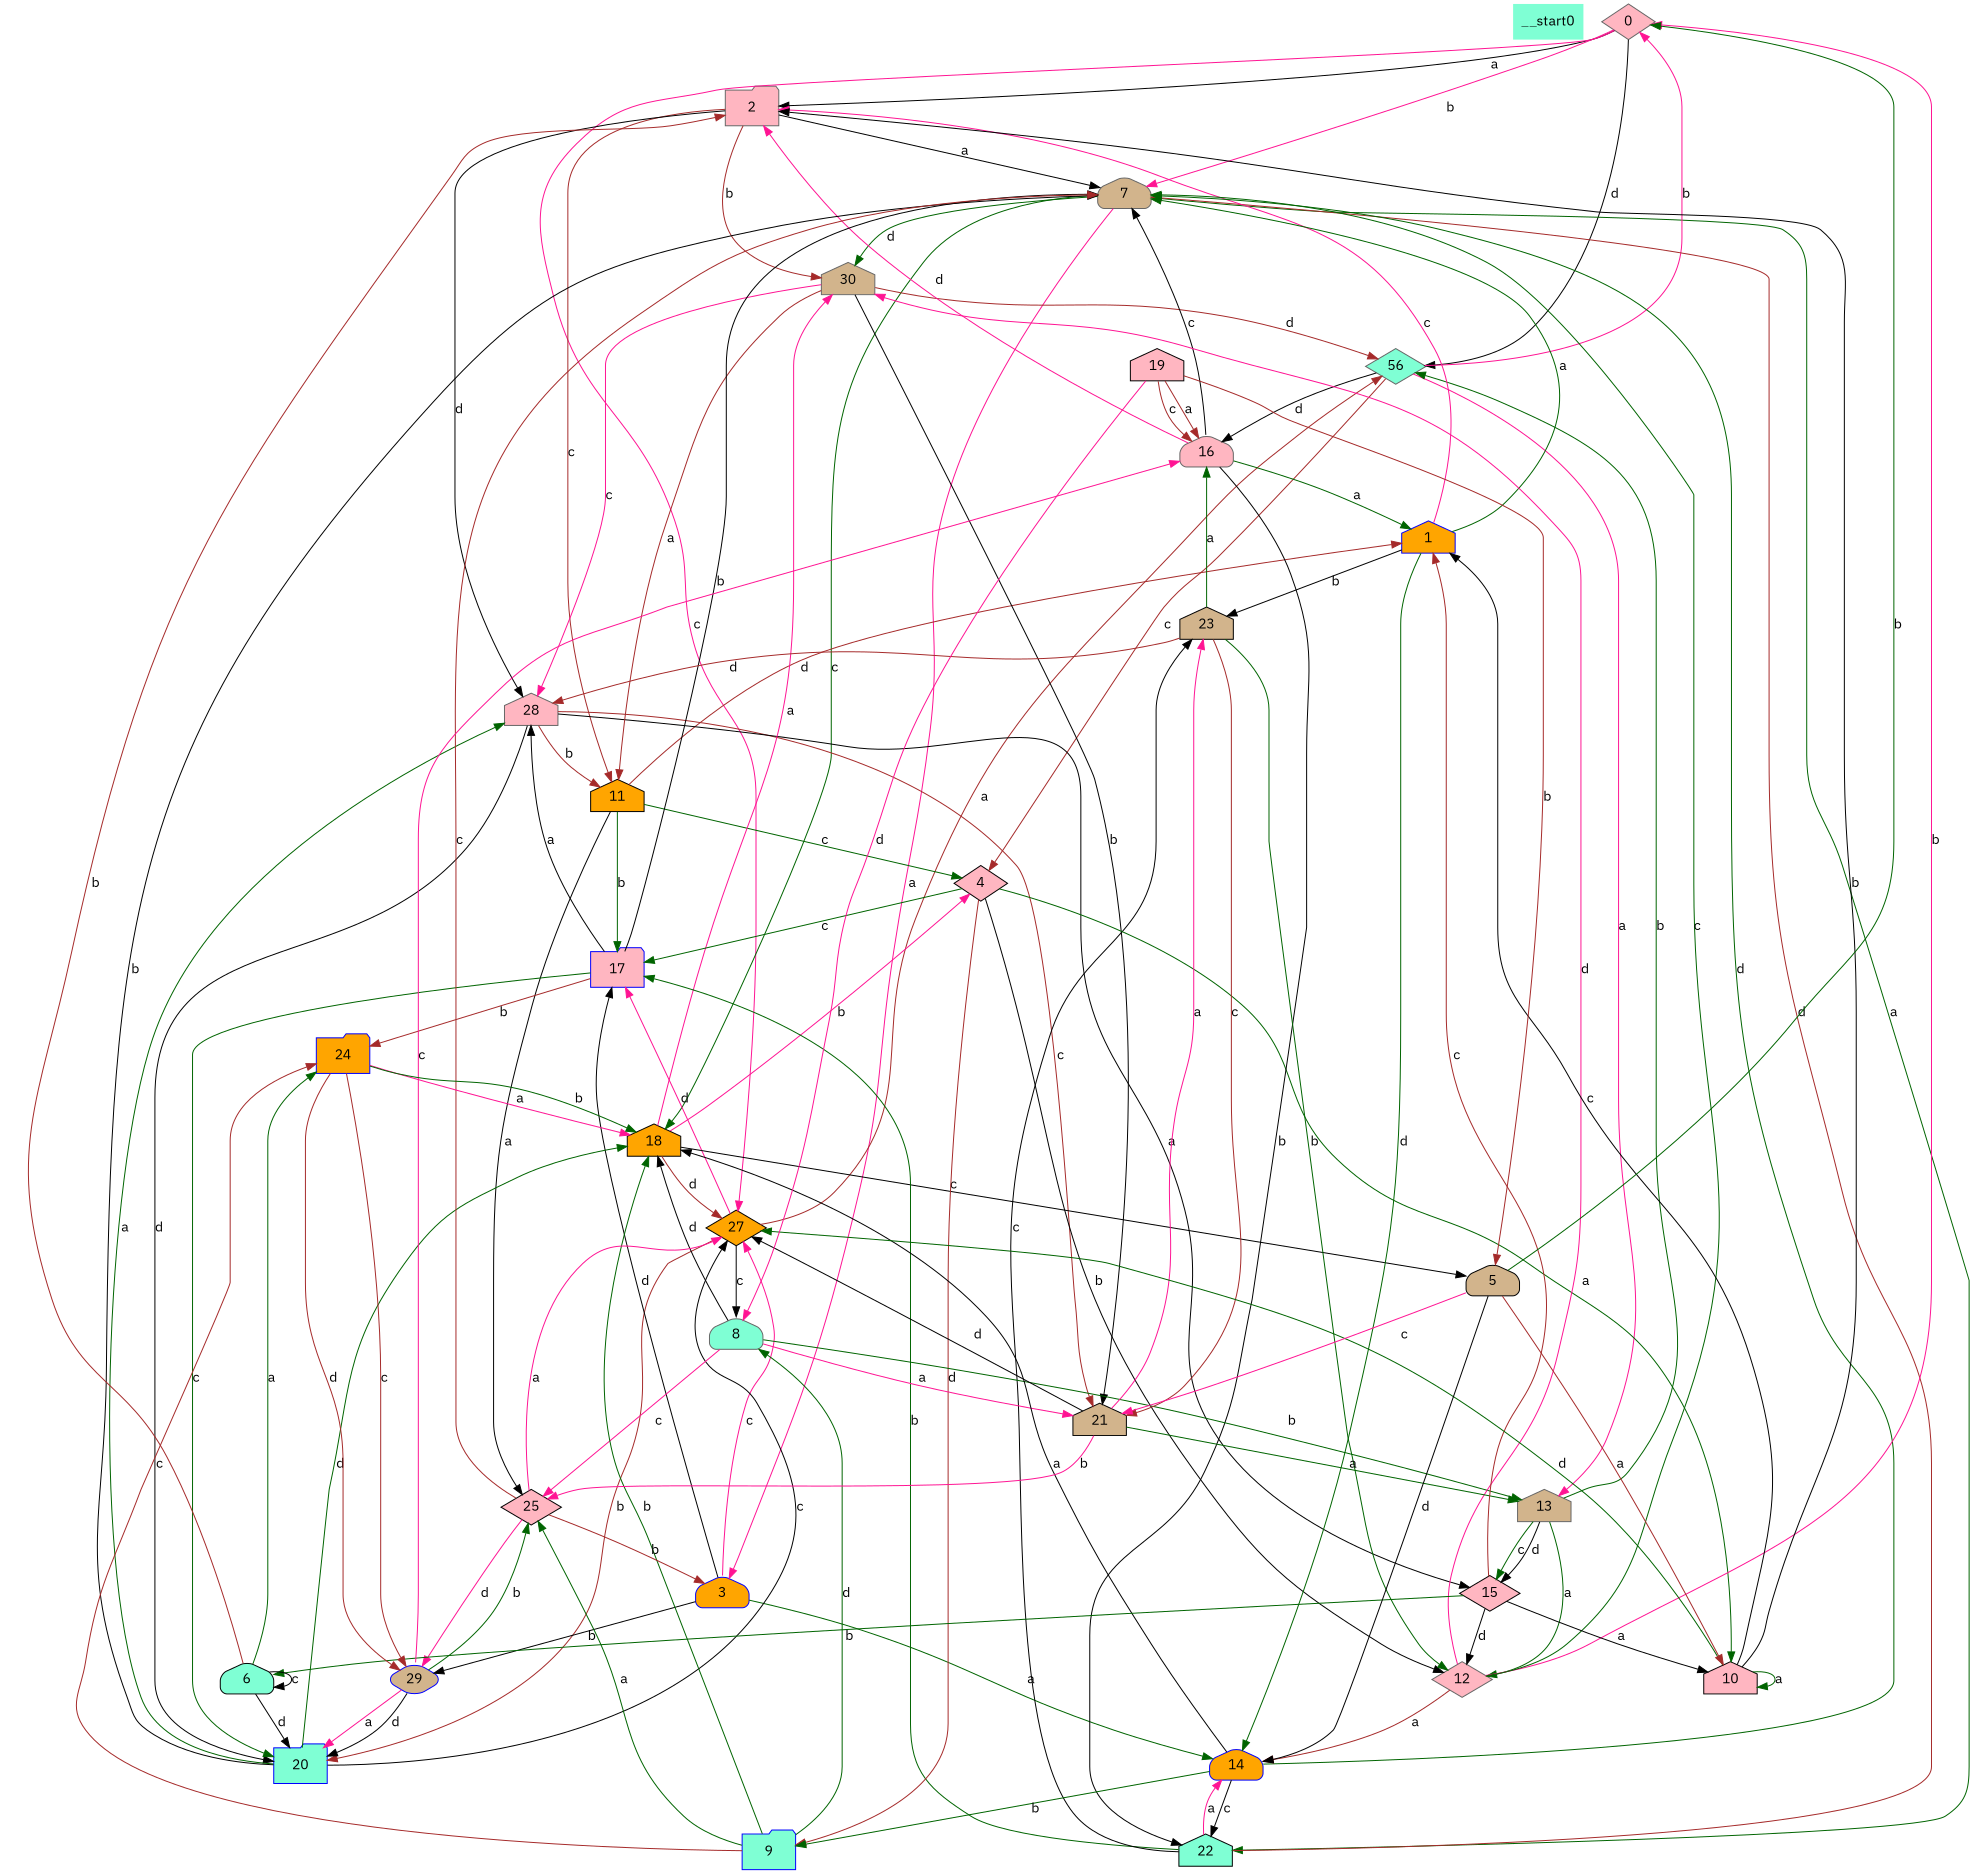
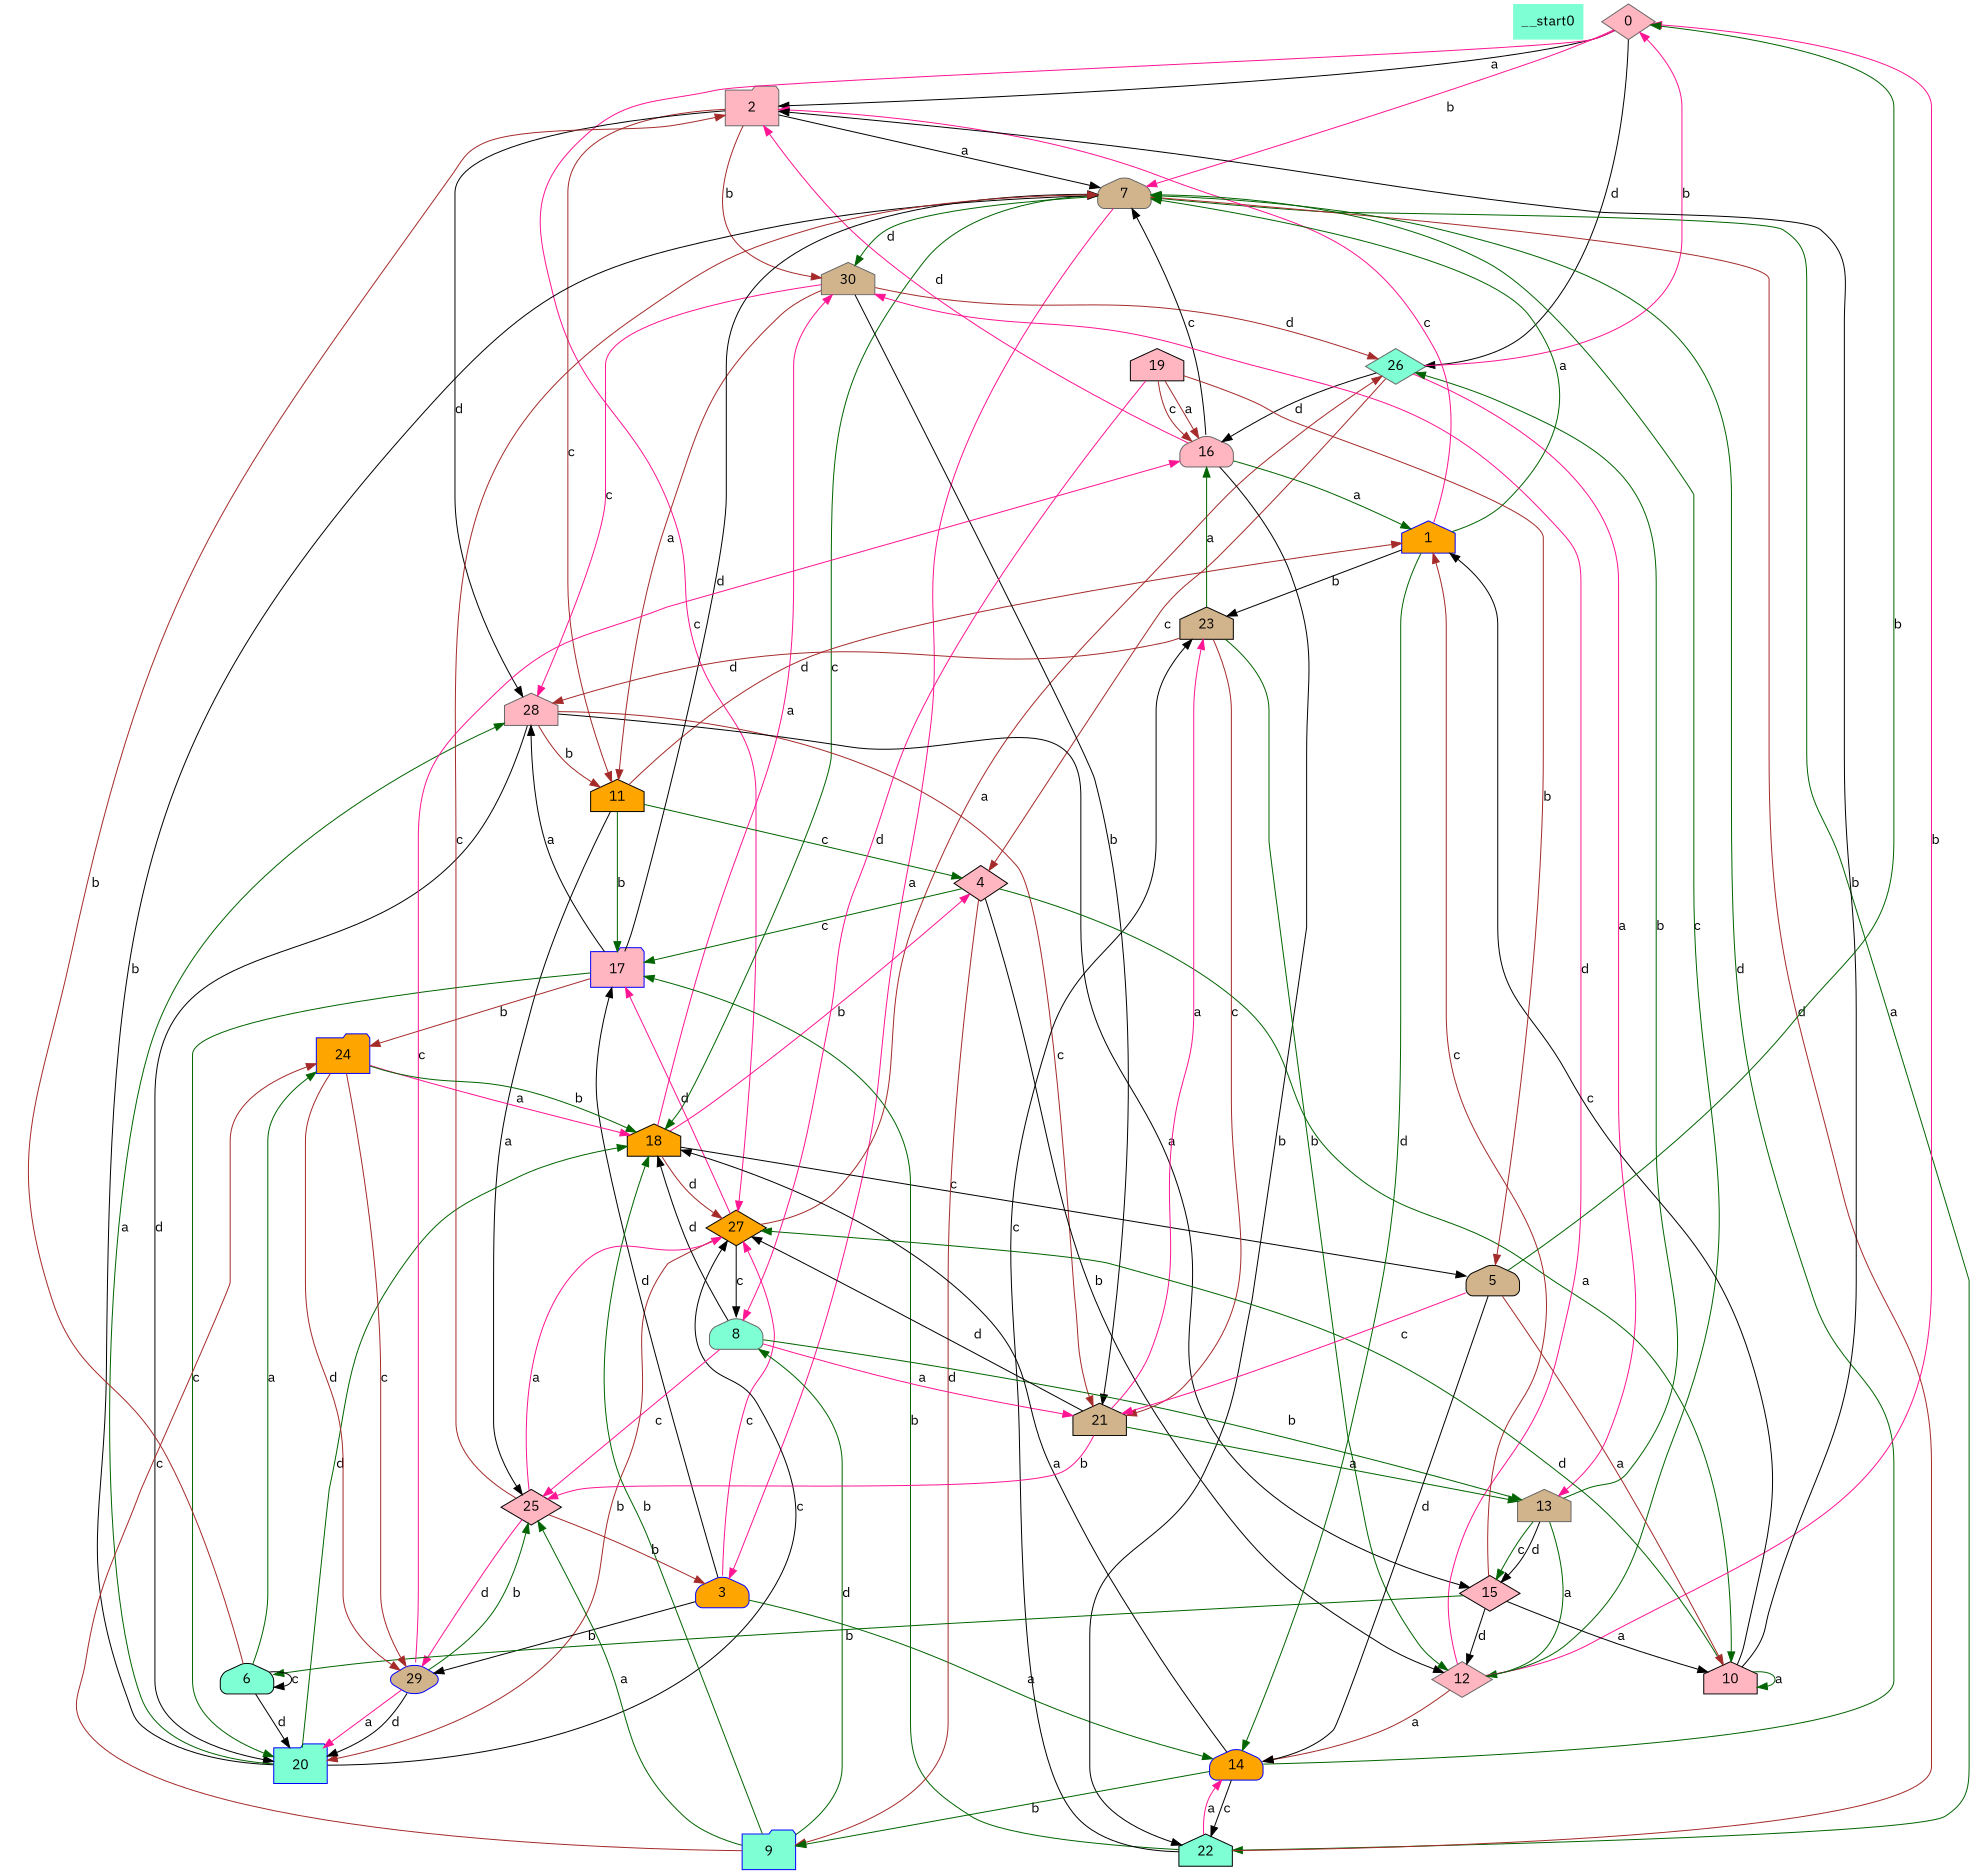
node "56": label "56" -> "26"
edge "17" -> "7": label "b" -> "d"
